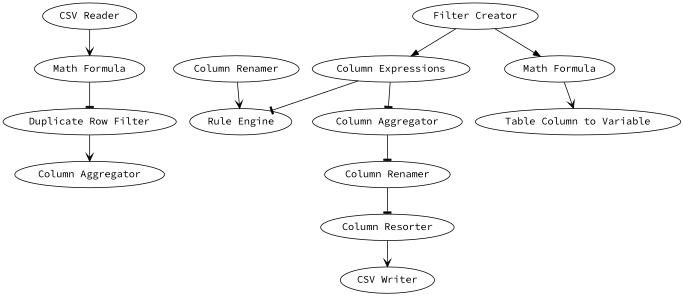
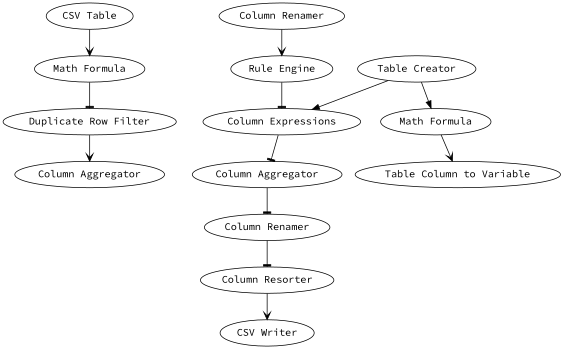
node "CSV Reader": label "CSV Reader" -> "CSV Table"
node "Filter Creator": label "Filter Creator" -> "Table Creator"
edge "Column Expressions" -> "Rule Engine": reversed
